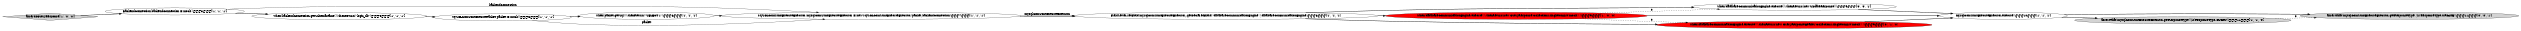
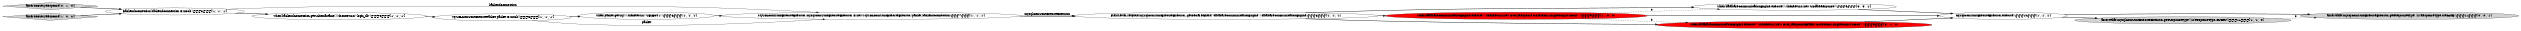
node "assertIsQueryResponse['0', '1', '0']": added
